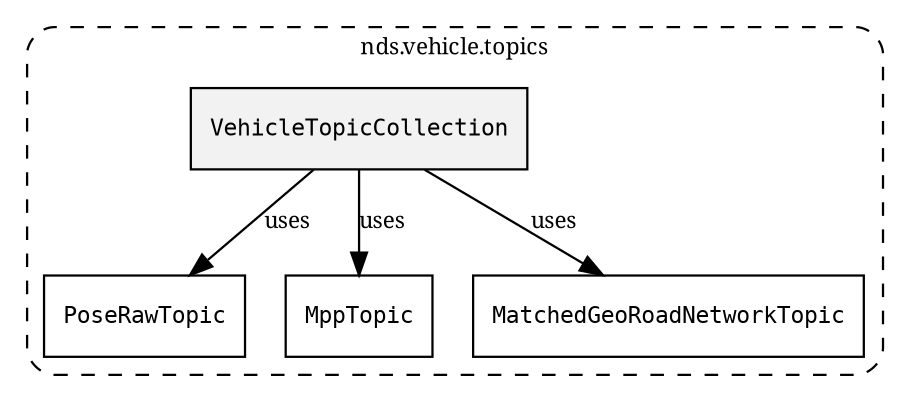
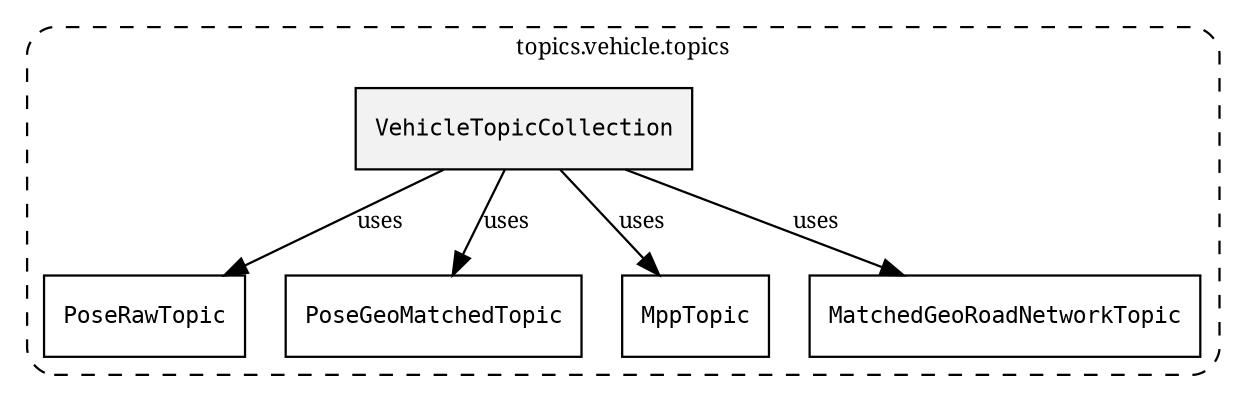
cluster "nds.vehicle.topics": label "nds.vehicle.topics" -> "topics.vehicle.topics"
node "PoseGeoMatchedTopic": added
